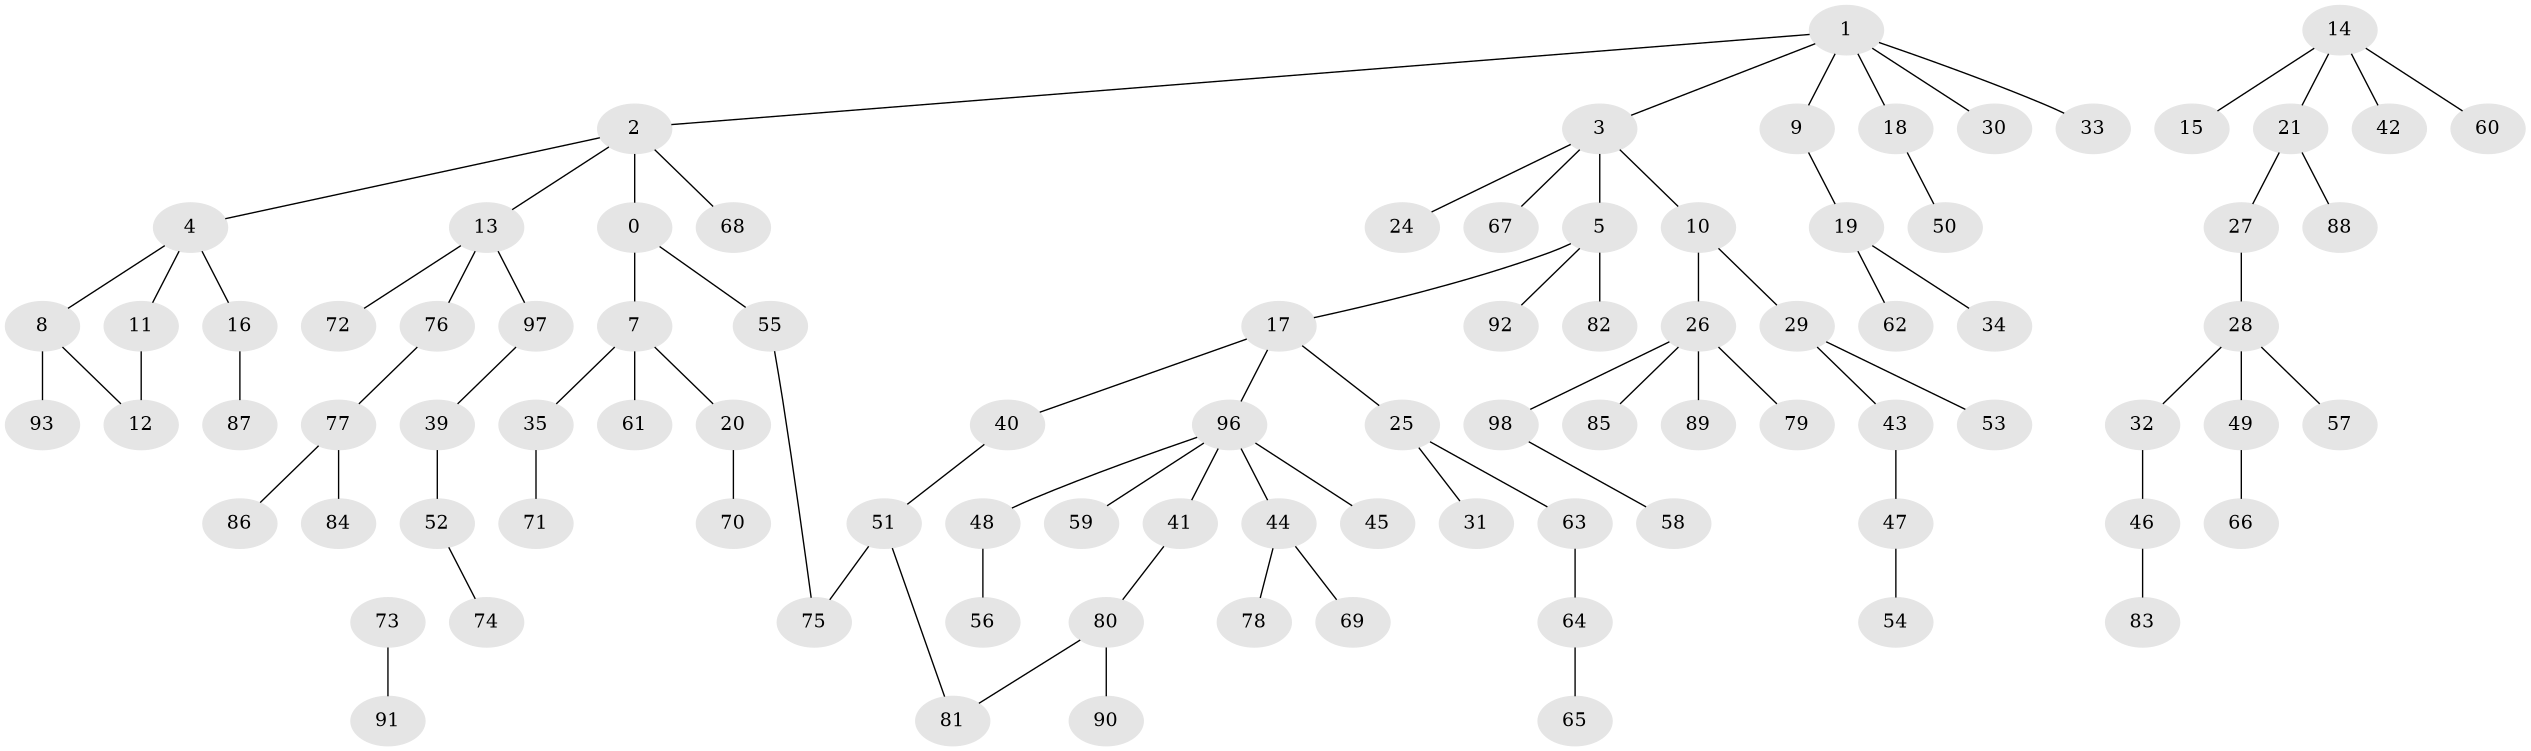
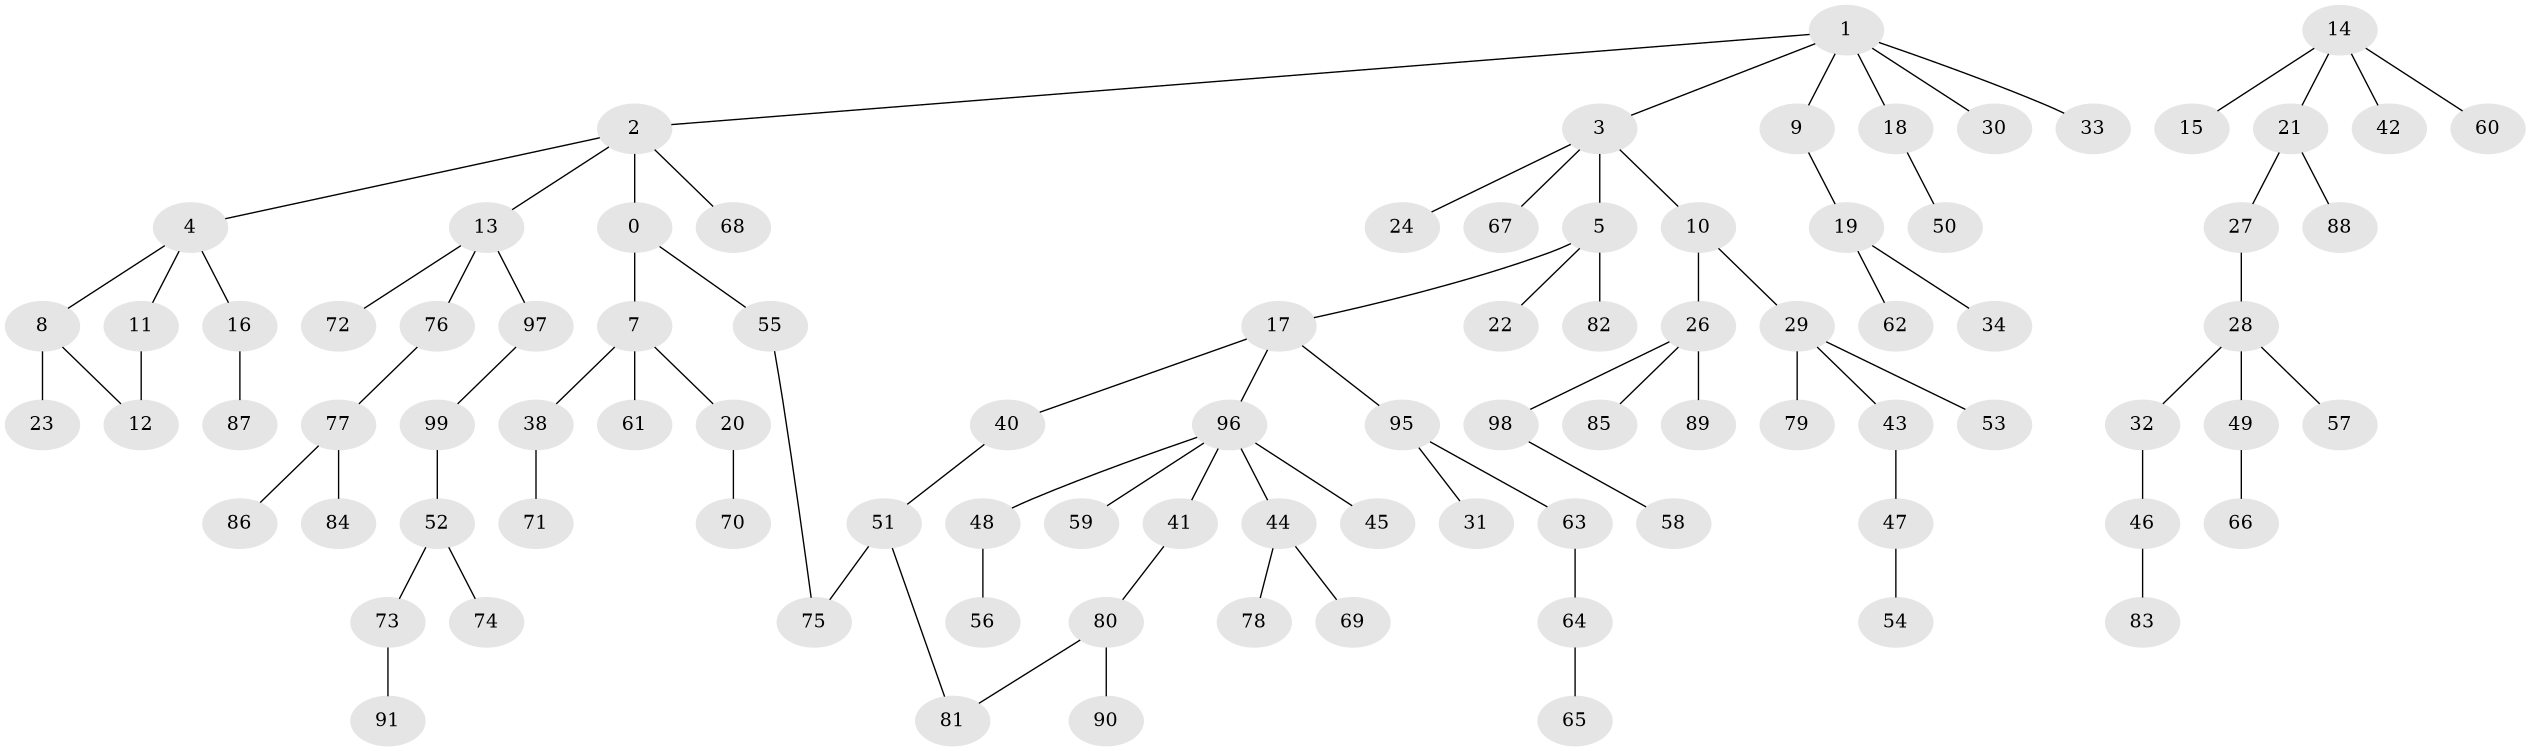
node "92": label "92" -> "22"
edge "26" -- "79": now "29" -- "79"
node "93": label "93" -> "23"
node "39": label "39" -> "99"
node "35": label "35" -> "38"
node "25": label "25" -> "95"
edge "52" -- "73": added
